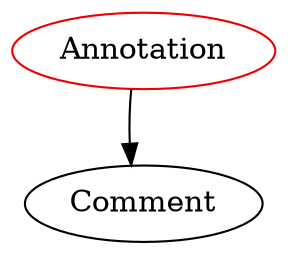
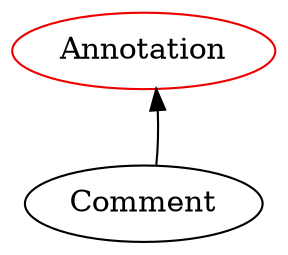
edge "Annotation" -> "Comment": reversed
